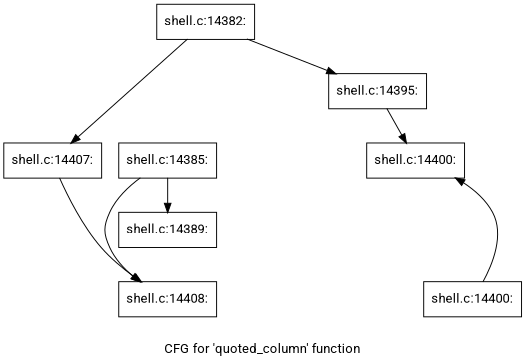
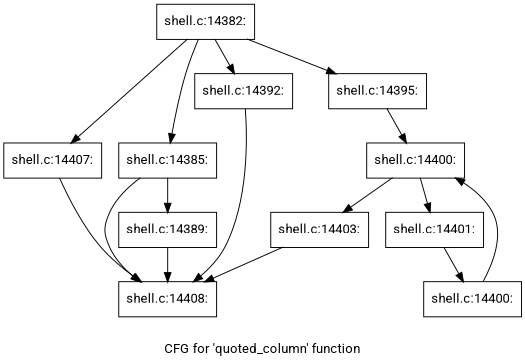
edge "shell.c:14382:" -> "shell.c:14385:": added
node "shell.c:14392:": added
node "shell.c:14403:": added
node "shell.c:14401:": added
edge "shell.c:14389:" -> "shell.c:14408:": added
